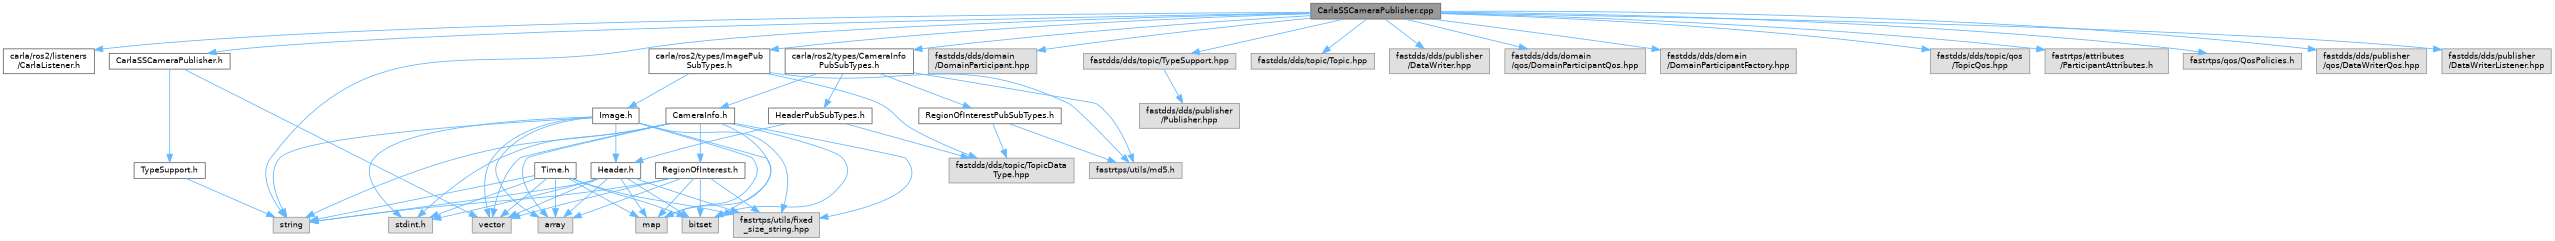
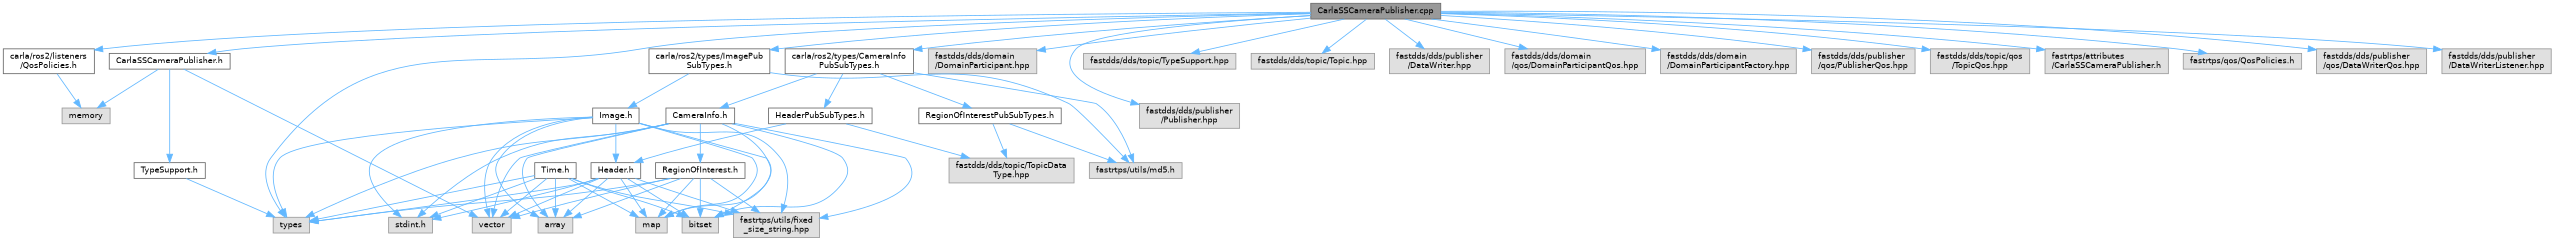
node "carla/ros2/listeners /CarlaListener.h": label "carla/ros2/listeners /CarlaListener.h" -> "carla/ros2/listeners /QosPolicies.h"
node "fastdds/dds/publisher /qos/PublisherQos.hpp": added
node "fastrtps/attributes /ParticipantAttributes.h": label "fastrtps/attributes /ParticipantAttributes.h" -> "fastrtps/attributes /CarlaSSCameraPublisher.h"
edge "fastdds/dds/topic/TypeSupport.hpp" -> "fastdds/dds/publisher /Publisher.hpp": now "CarlaSSCameraPublisher.cpp" -> "fastdds/dds/publisher /Publisher.hpp"
edge "carla/ros2/types/ImagePub SubTypes.h" -> "fastdds/dds/topic/TopicData Type.hpp": removed
node "memory": added
node "string": label "string" -> "types"
